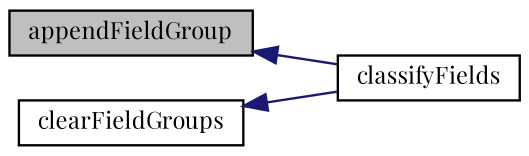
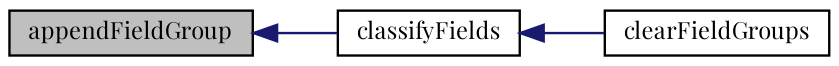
edge "classifyFields" -> "clearFieldGroups": reversed
